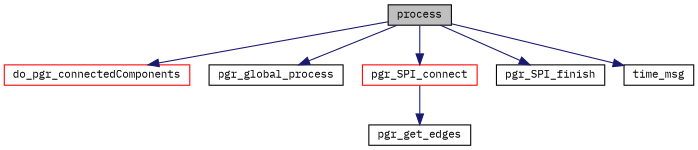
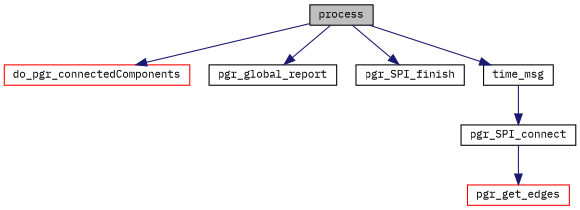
edge "process" -> "pgr_SPI_connect": now "time_msg" -> "pgr_SPI_connect"
node "pgr_global_process": label "pgr_global_process" -> "pgr_global_report"
node "pgr_SPI_connect": color red -> black
node "pgr_get_edges": color black -> red
